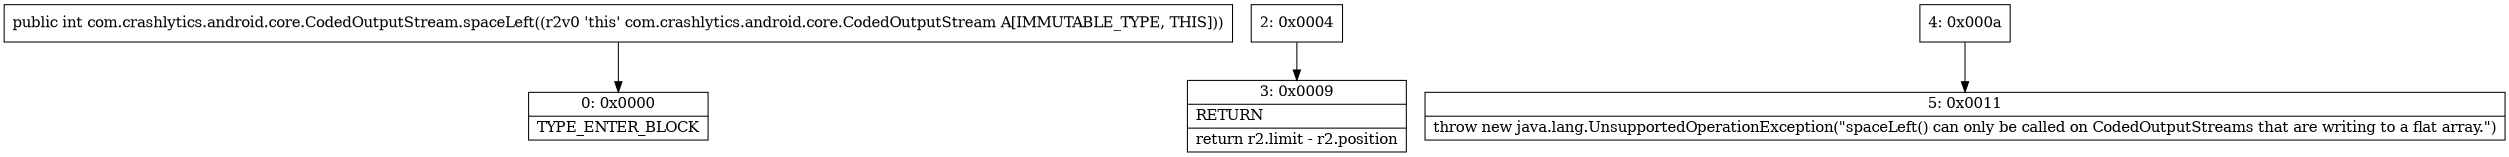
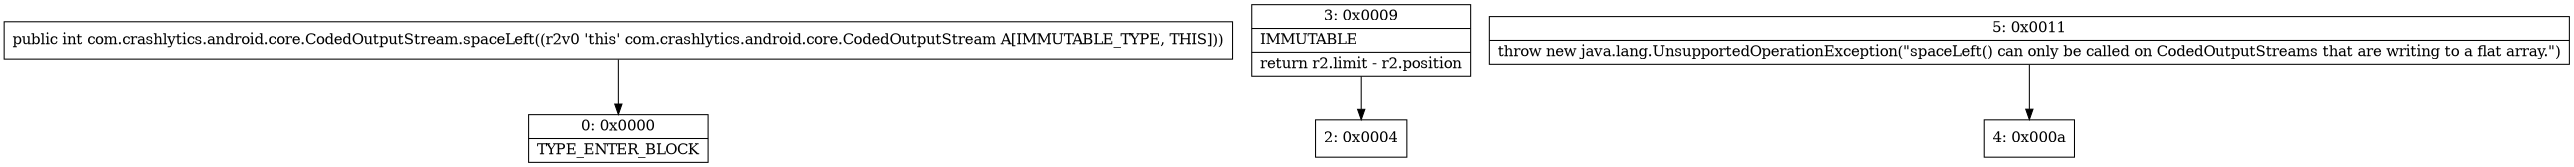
edge "2: 0x0004" -> "3: 0x0009": reversed
edge "4: 0x000a" -> "5: 0x0011": reversed
node "3: 0x0009": text "RETURN" -> "IMMUTABLE"
